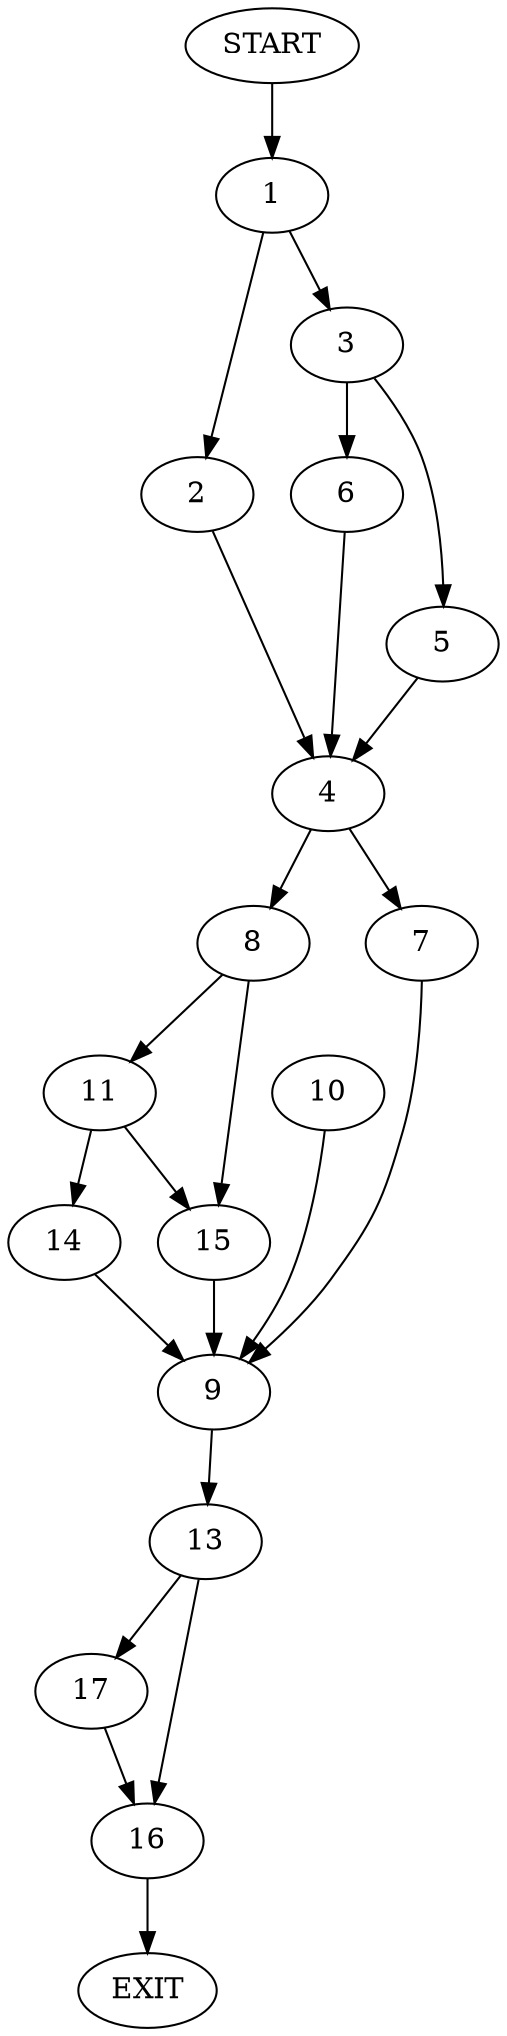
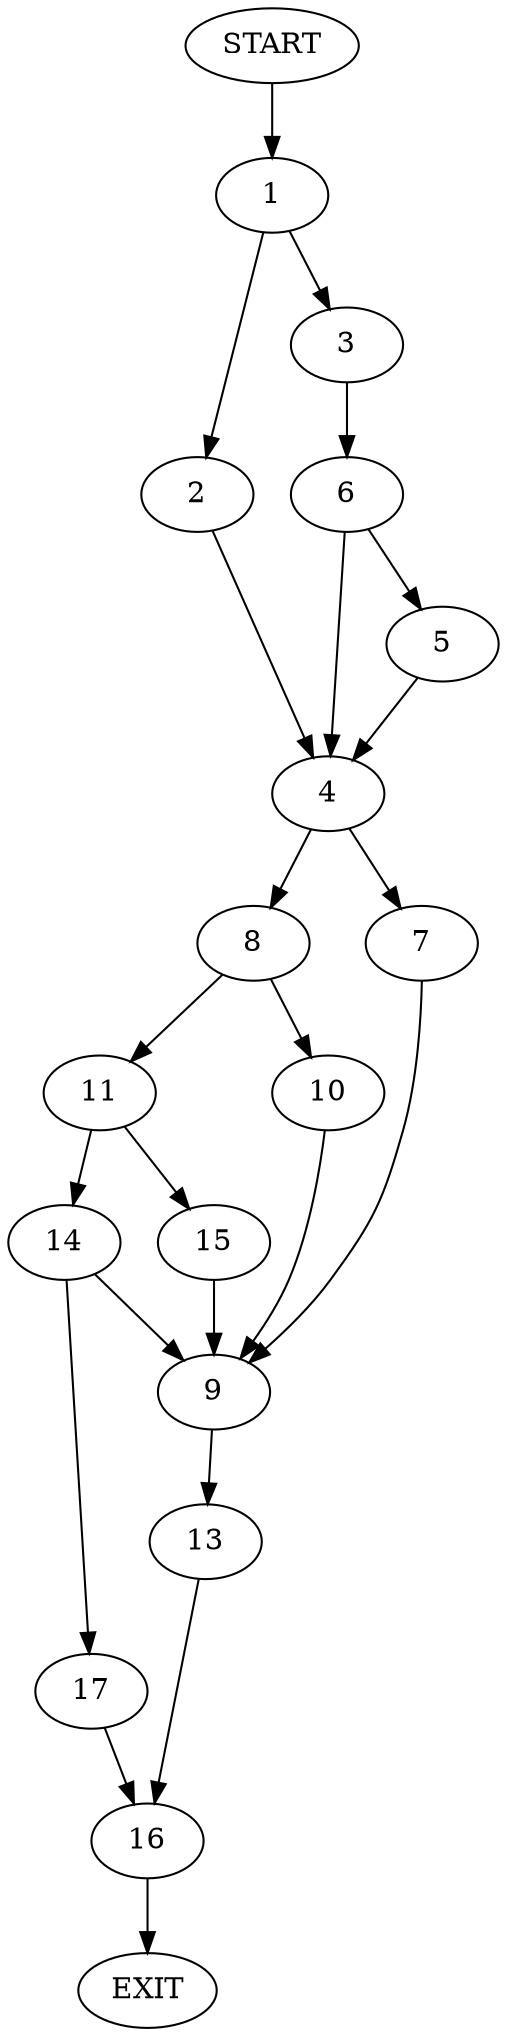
edge "3" -> "5": now "6" -> "5"
edge "8" -> "15": now "8" -> "10"
edge "13" -> "17": now "14" -> "17"
